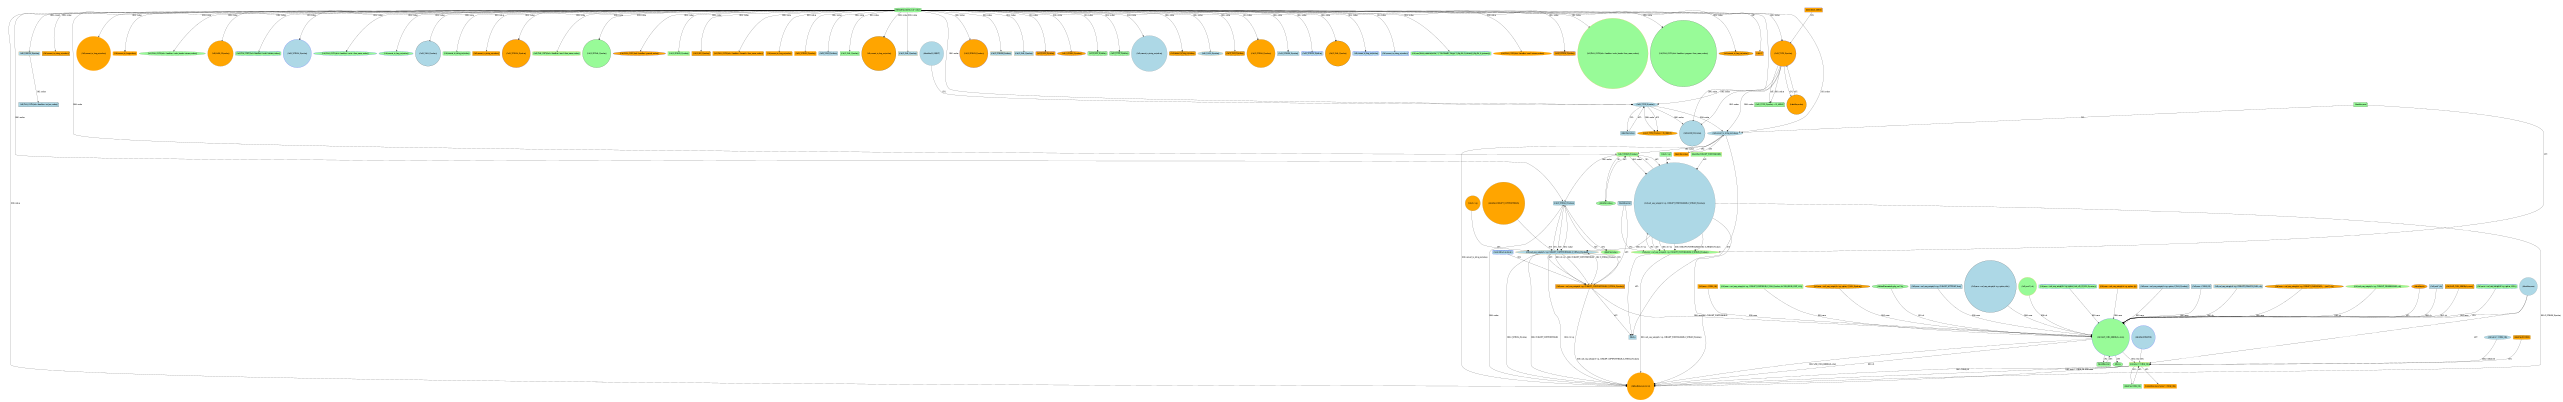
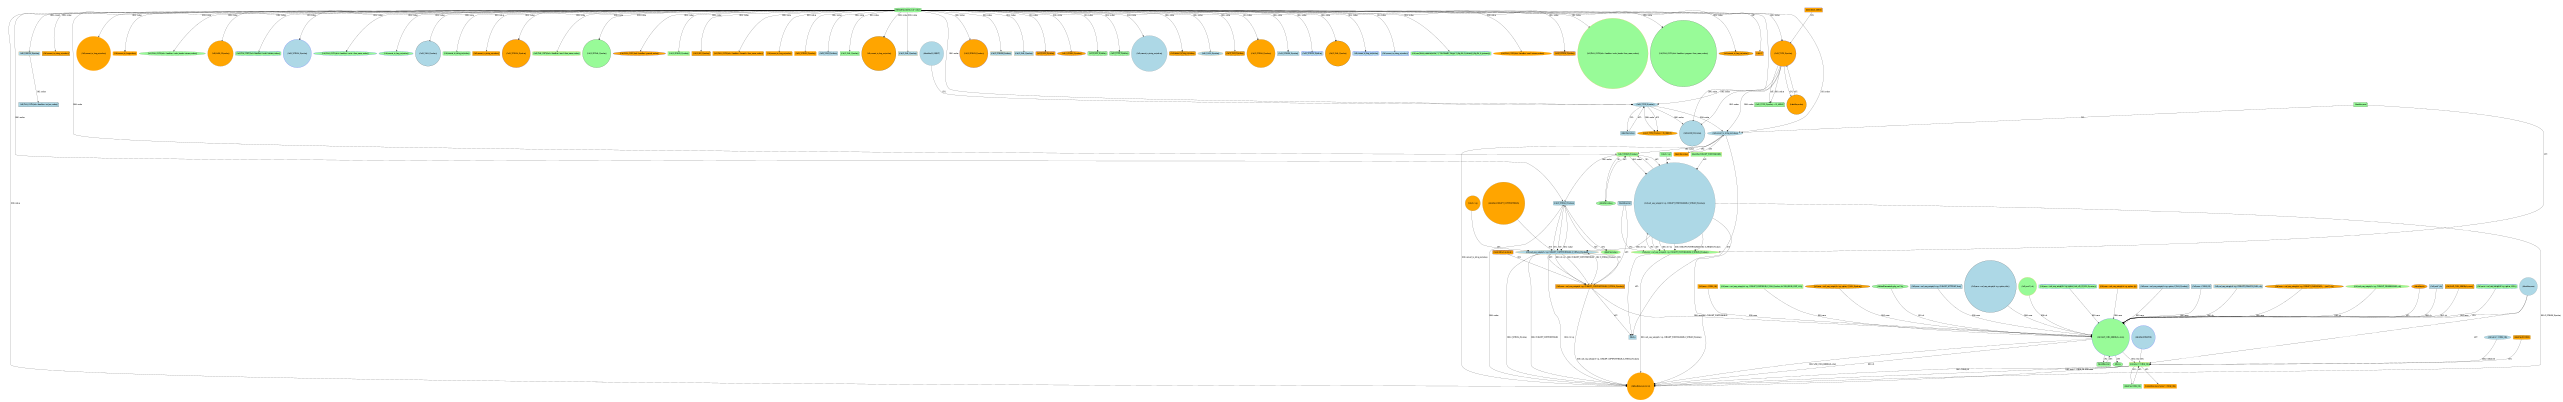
node "(ControlStructure,break;)": fillcolor lightblue -> orange
